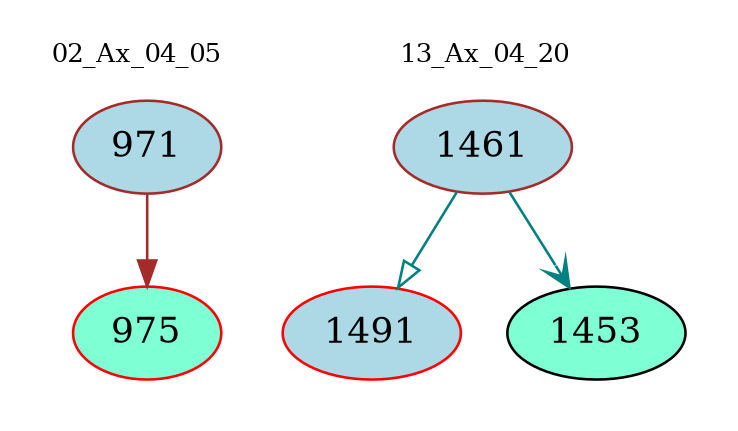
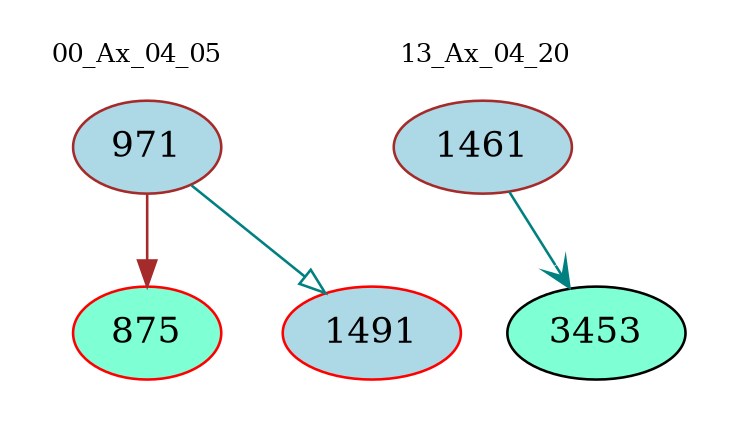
cluster "02_Ax_04_05": label "02_Ax_04_05" -> "00_Ax_04_05"
edge "1461" -> "1491": now "971" -> "1491"
node "975": label "975" -> "875"
node "1453": label "1453" -> "3453"
